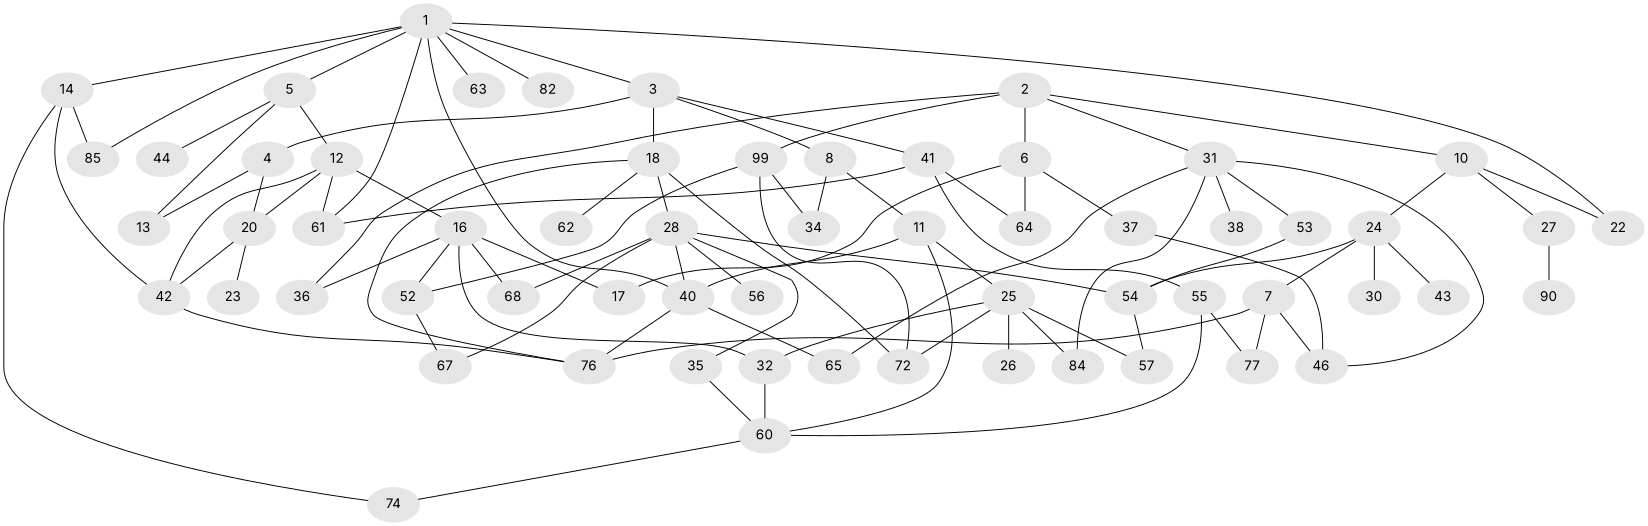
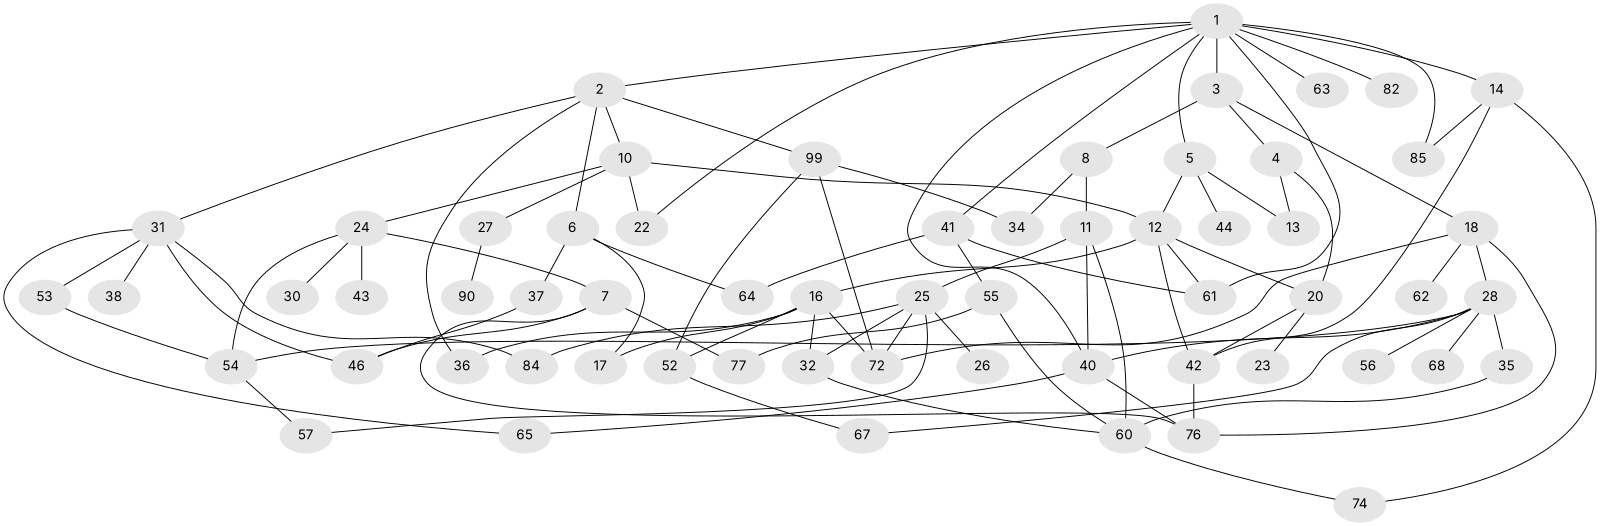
edge "1" -- "2": added
edge "3" -- "41": now "1" -- "41"
edge "10" -- "12": added
edge "16" -- "68": now "16" -- "72"
